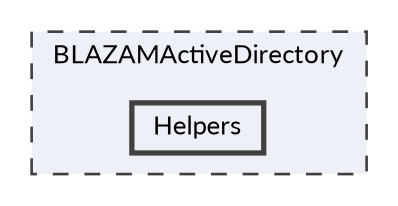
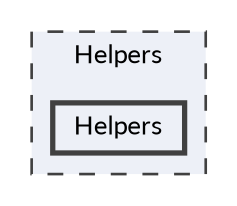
cluster "BLAZAMActiveDirectory": label "BLAZAMActiveDirectory" -> "Helpers"
